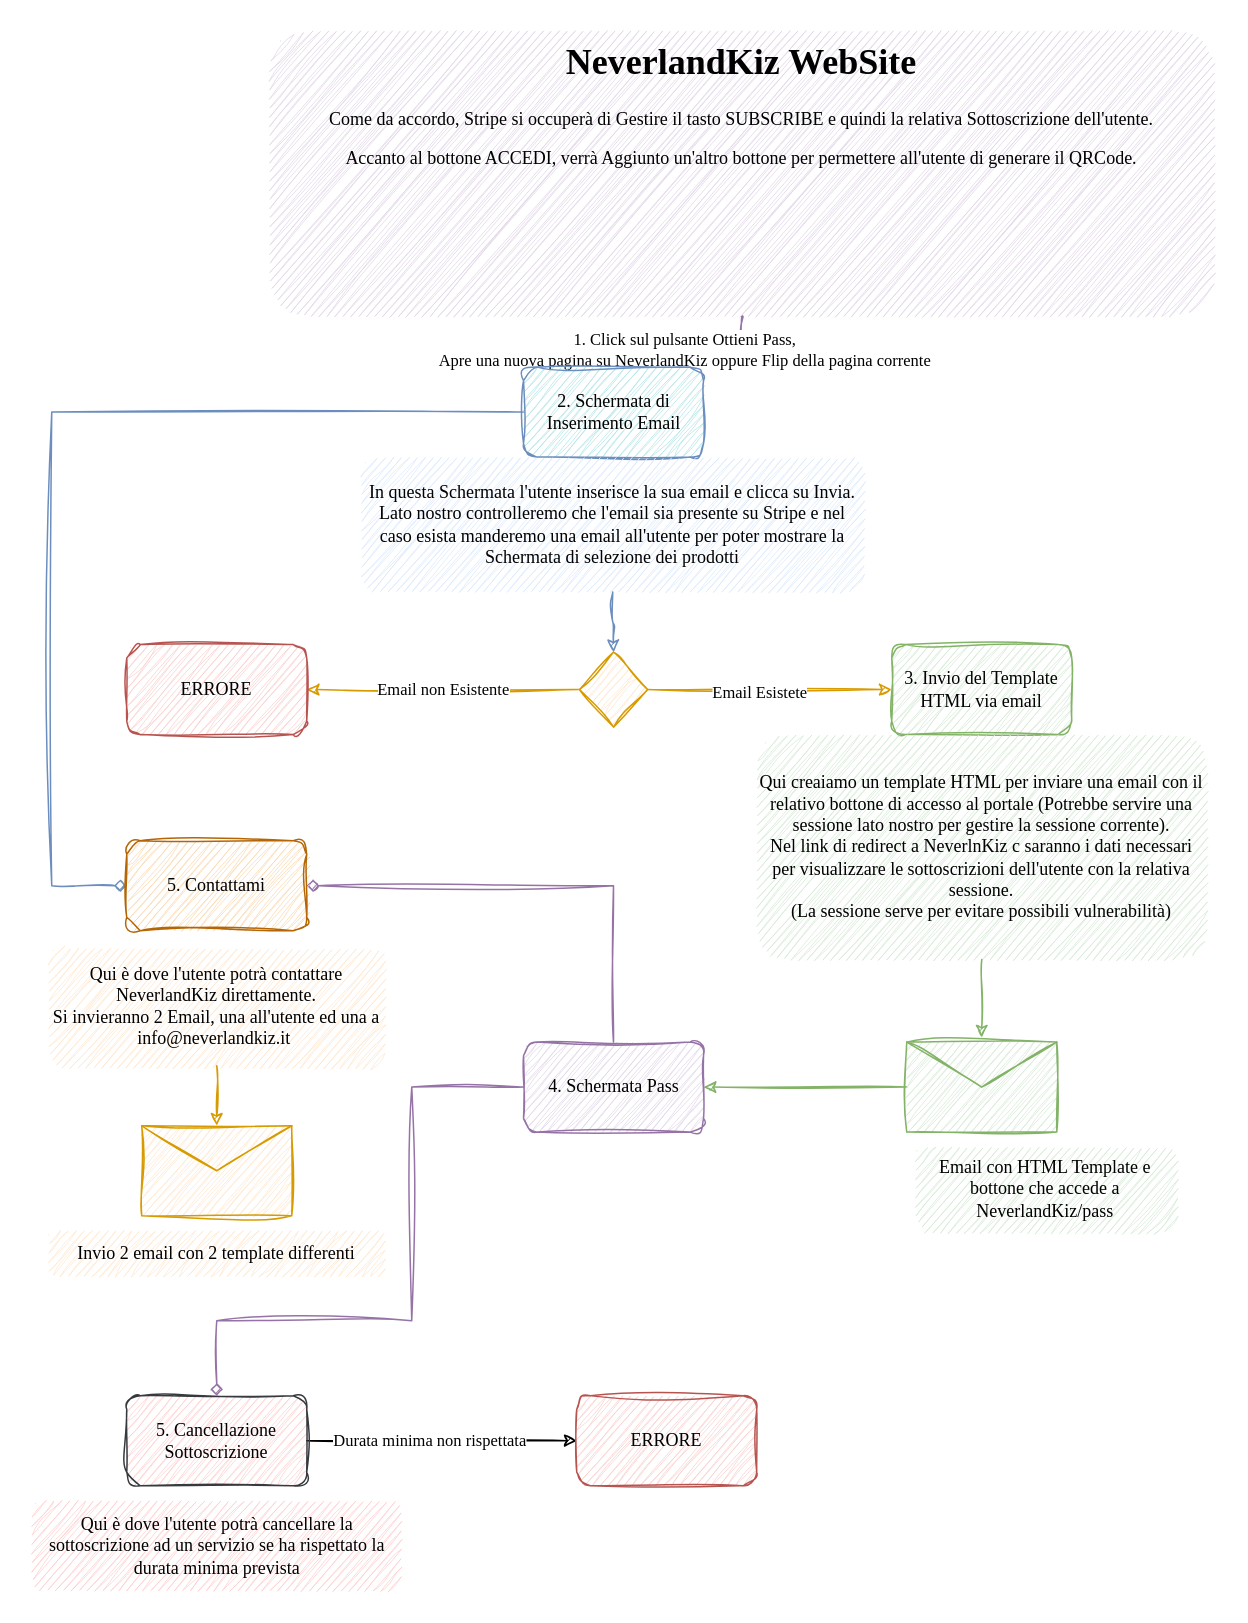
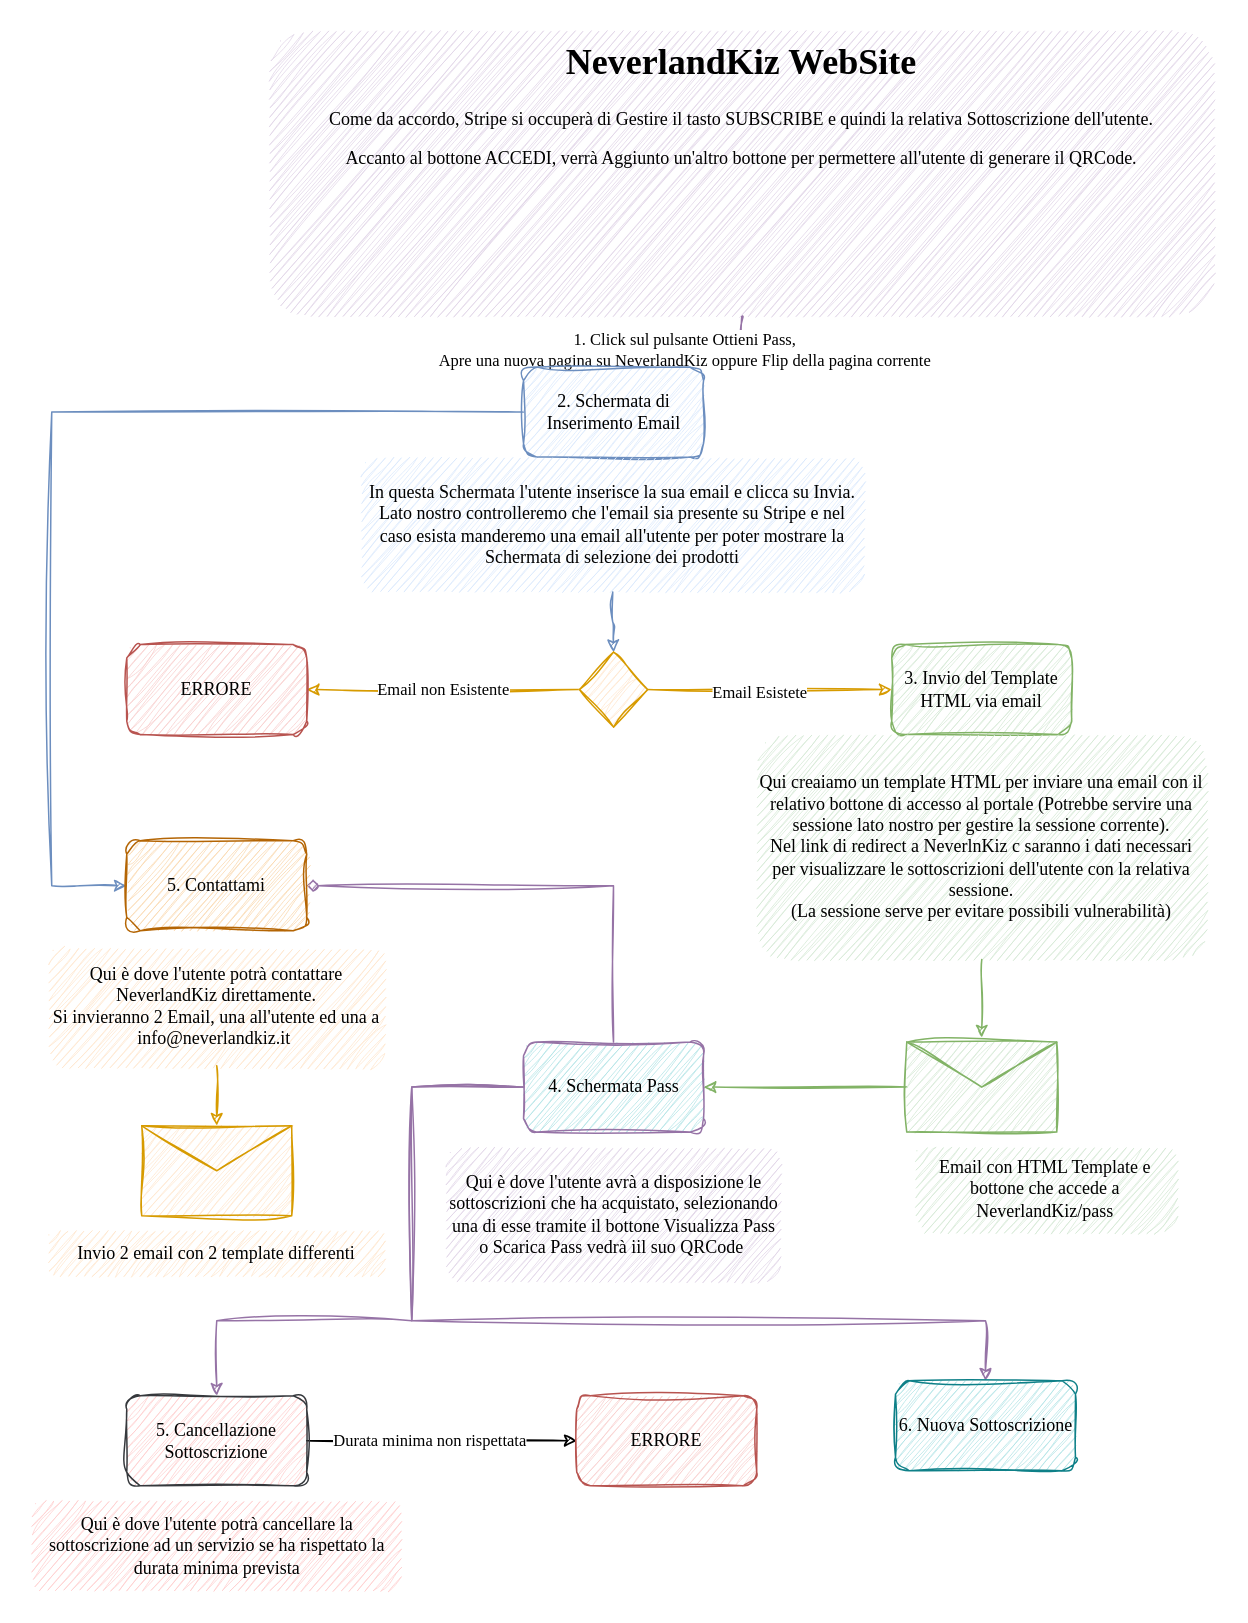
node "2. Schermata di Inserimento Email": fillcolor #b0e3e6 -> #dae8fc
edge "2. Schermata di Inserimento Email" -> "5. Contattami": arrowhead diamond -> classic
node "4. Schermata Pass": fillcolor #e1d5e7 -> #b0e3e6
node "Qui è dove l'utente avrà a disposizione le sottoscrizioni che ha acquistato, selezionando una di esse tramite il bottone Visualizza Pass o Scarica Pass vedrà iil suo QRCode": added
edge "4. Schermata Pass" -> "6. Nuova Sottoscrizione": added
edge "4. Schermata Pass" -> "5. Cancellazione Sottoscrizione": arrowhead diamond -> classic
node "6. Nuova Sottoscrizione": added
